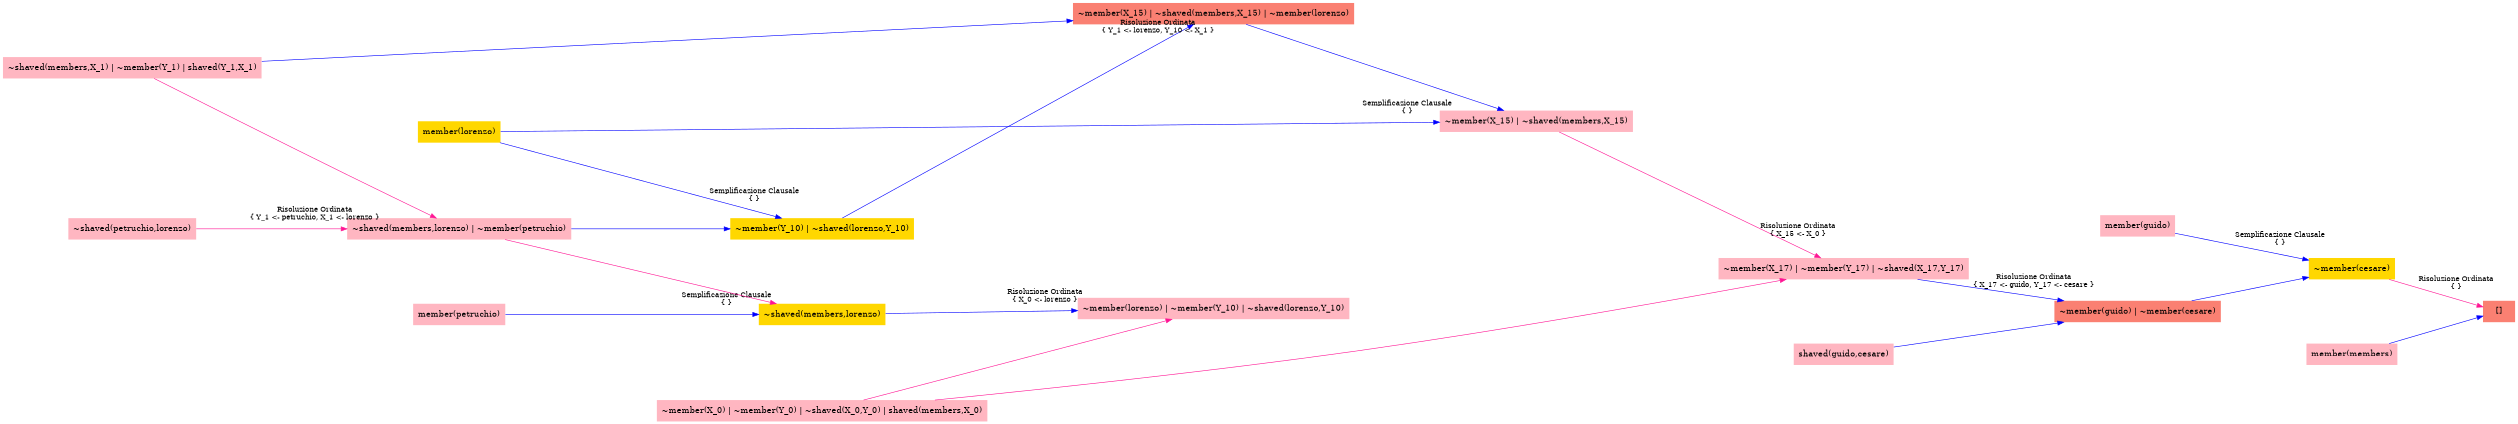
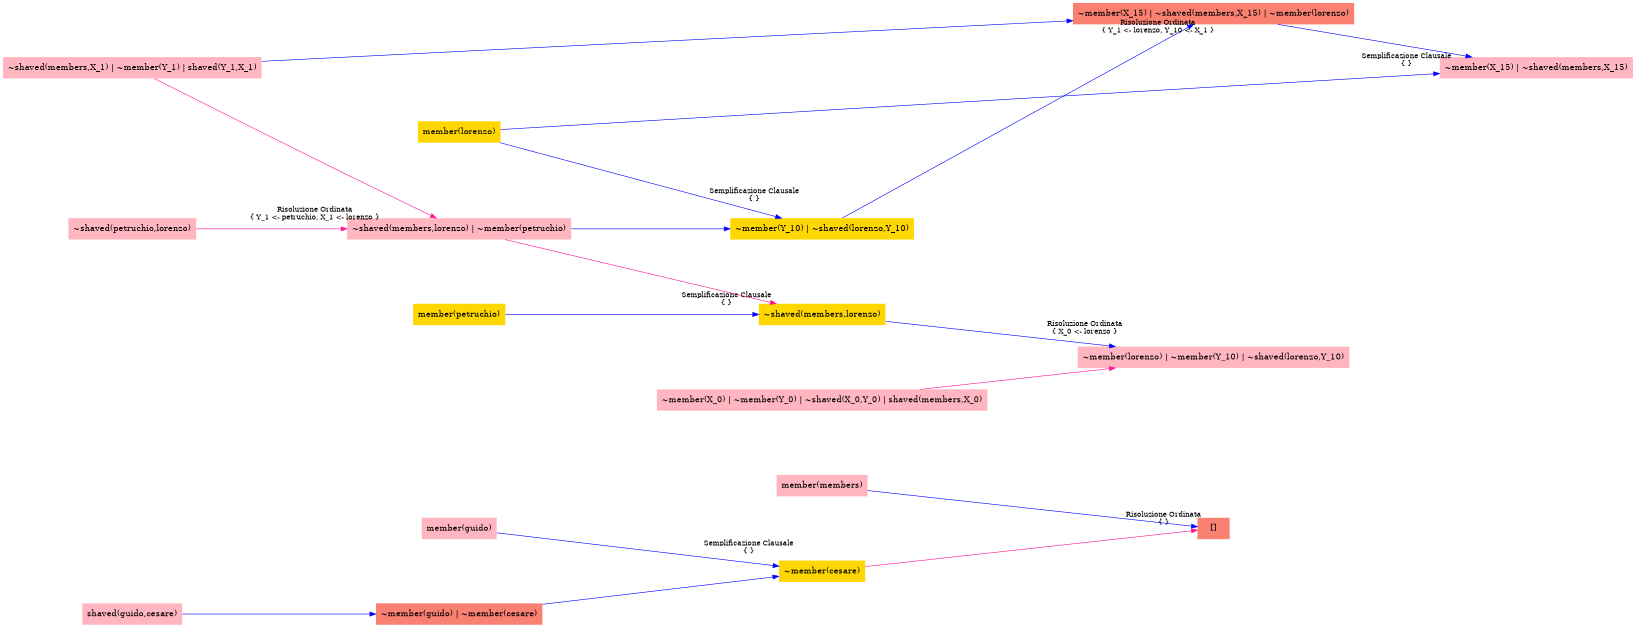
node "~member(X_17) | ~member(Y_17) | ~shaved(X_17,Y_17)": removed
node "member(petruchio)": fillcolor lightpink -> gold
